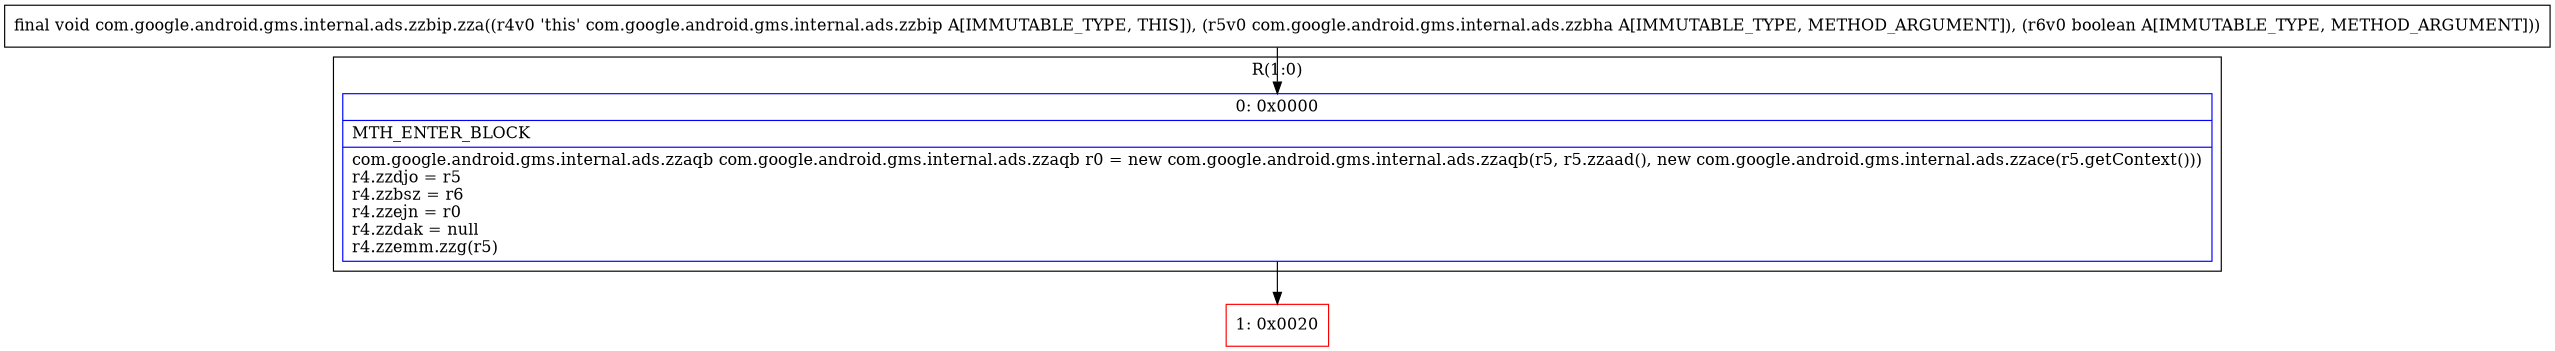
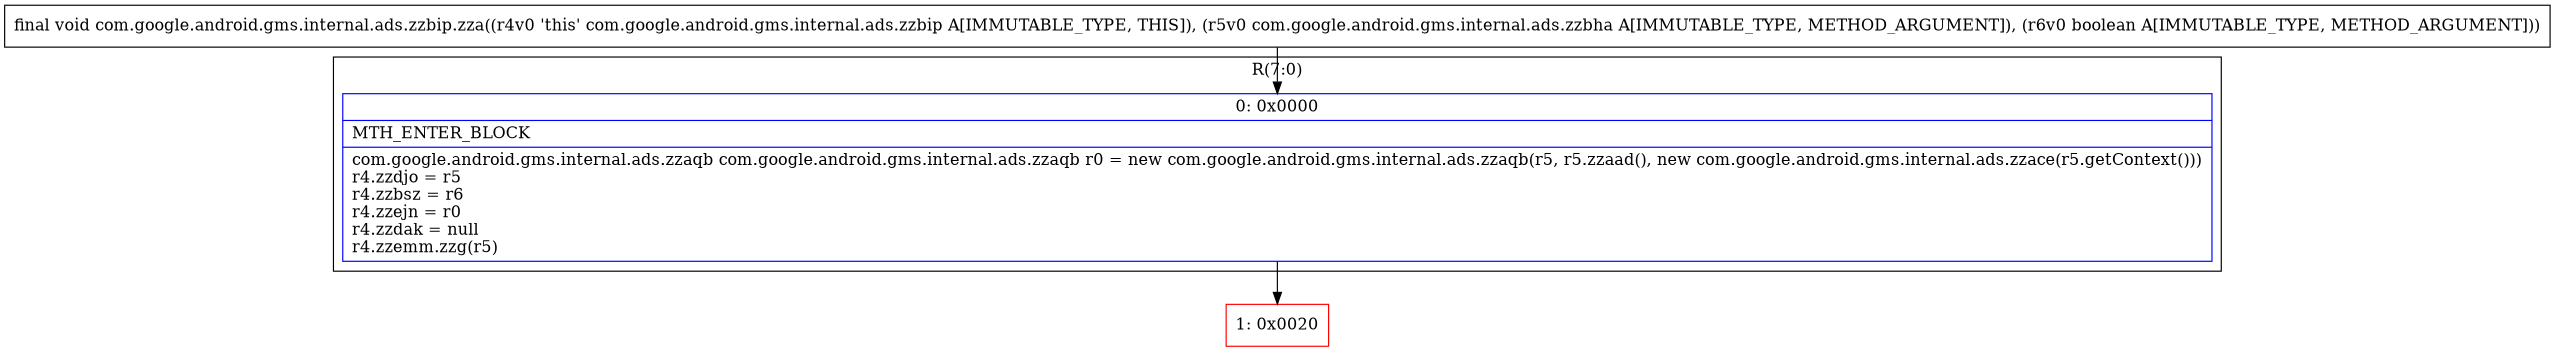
cluster "R(1:0)": label "R(1:0)" -> "R(7:0)"
